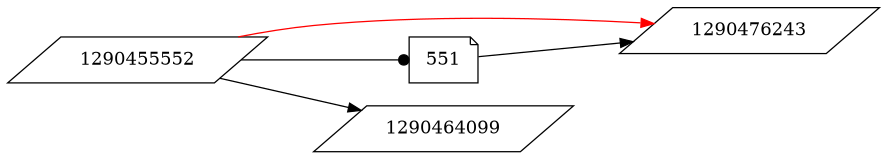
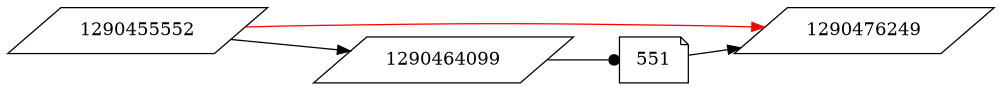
node "1290476243": label "1290476243" -> "1290476249"
edge "1290455552" -> "551": now "1290464099" -> "551"
